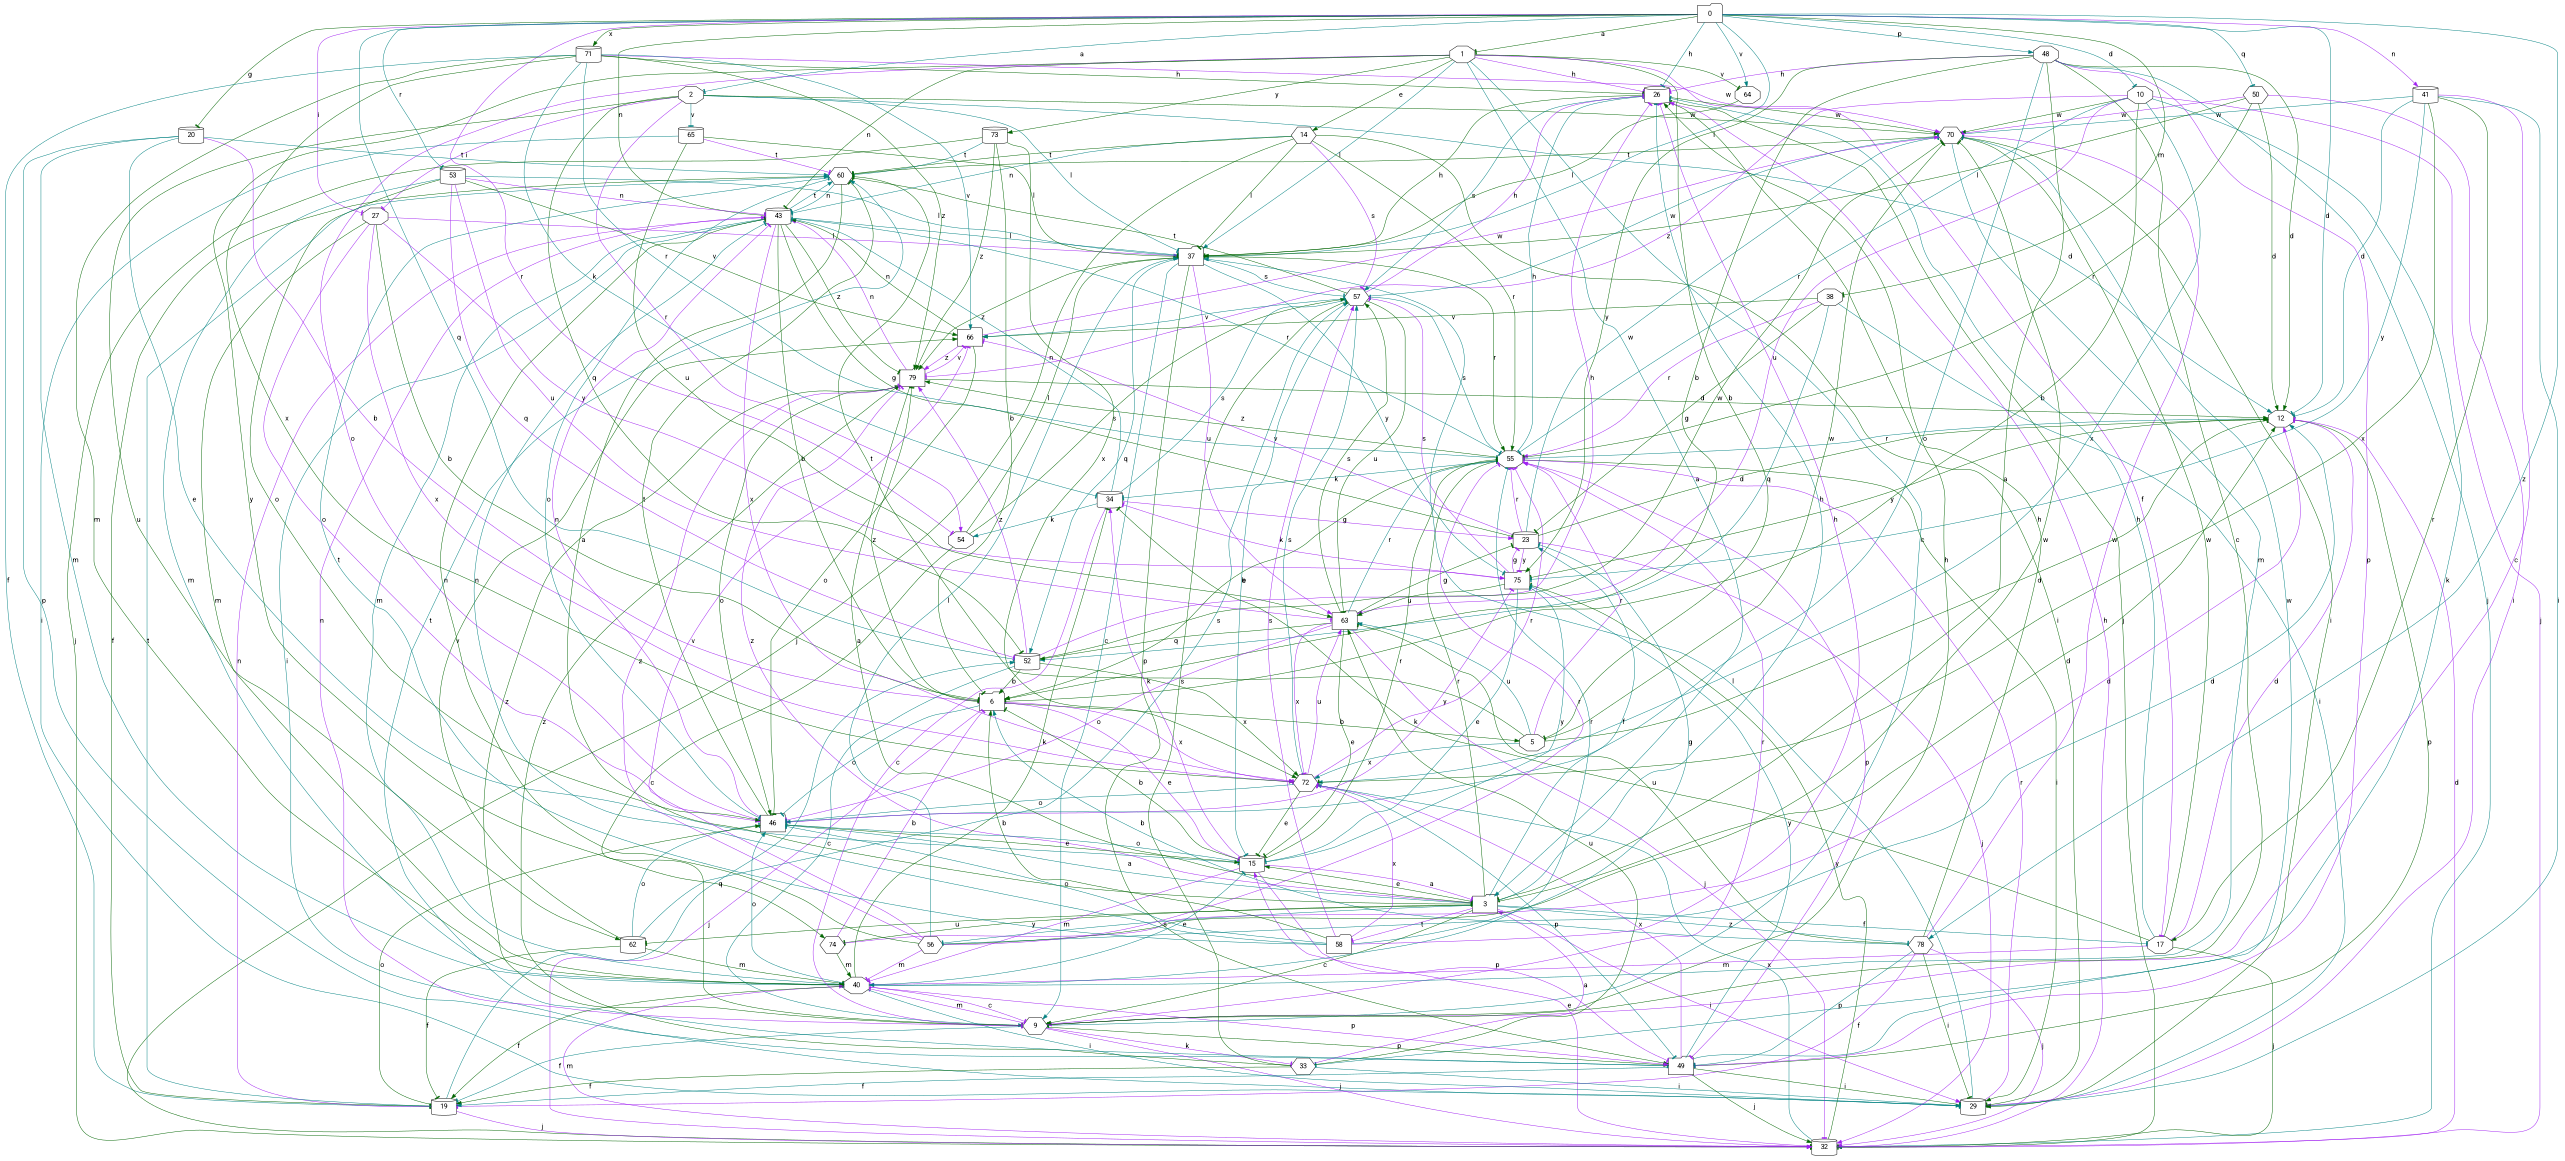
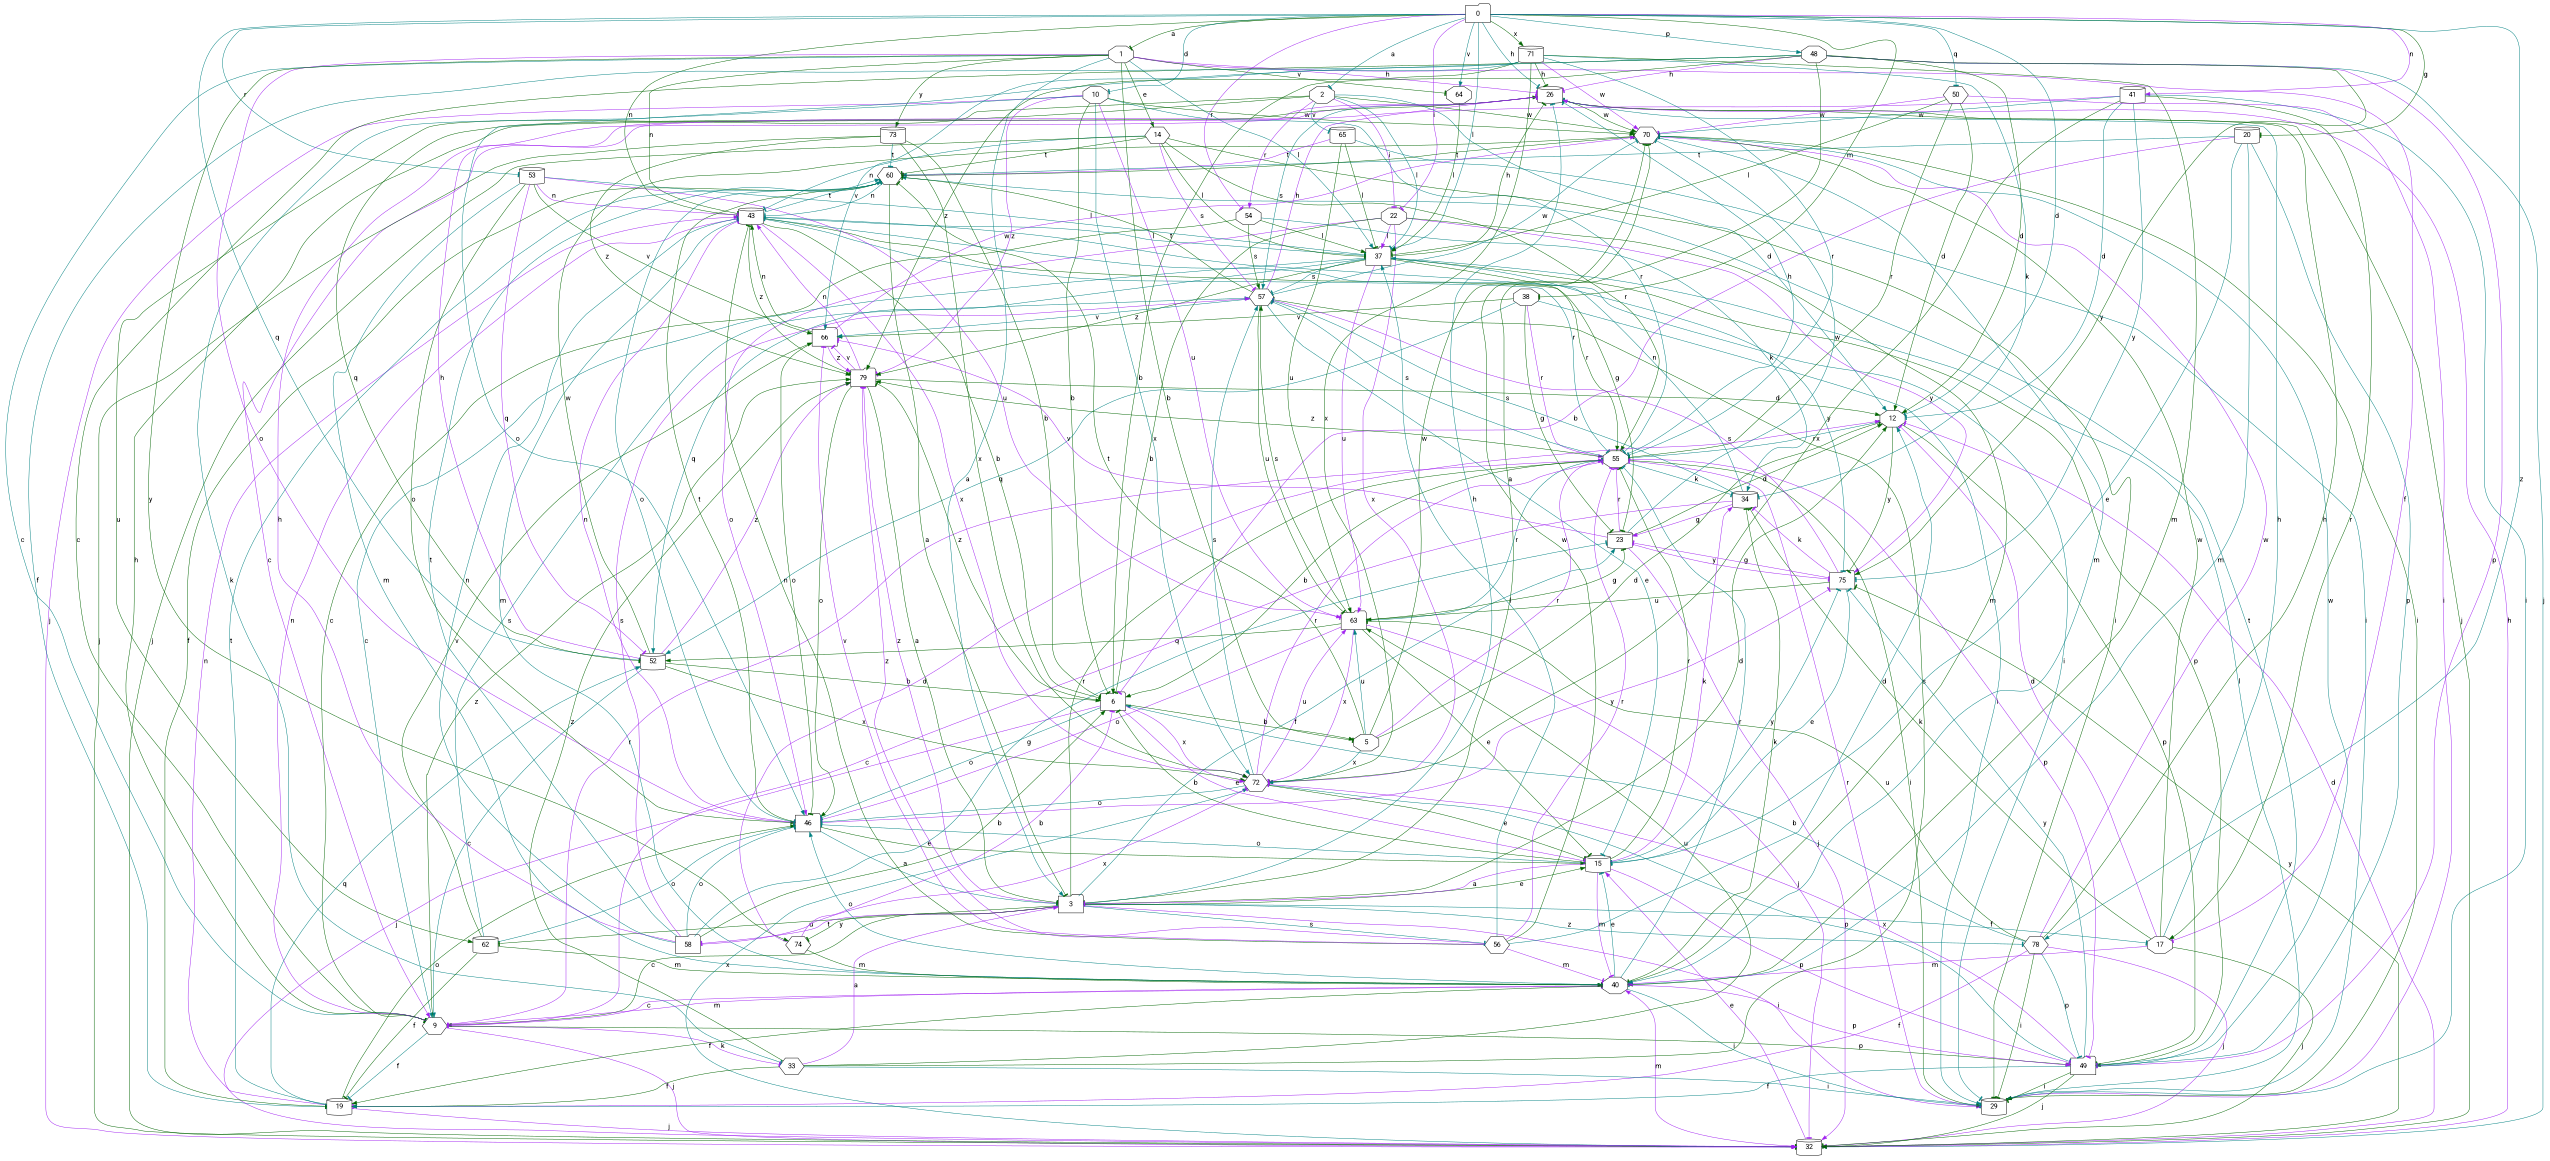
node "27": label "27" -> "22"
edge "34" -> "54": reversed
